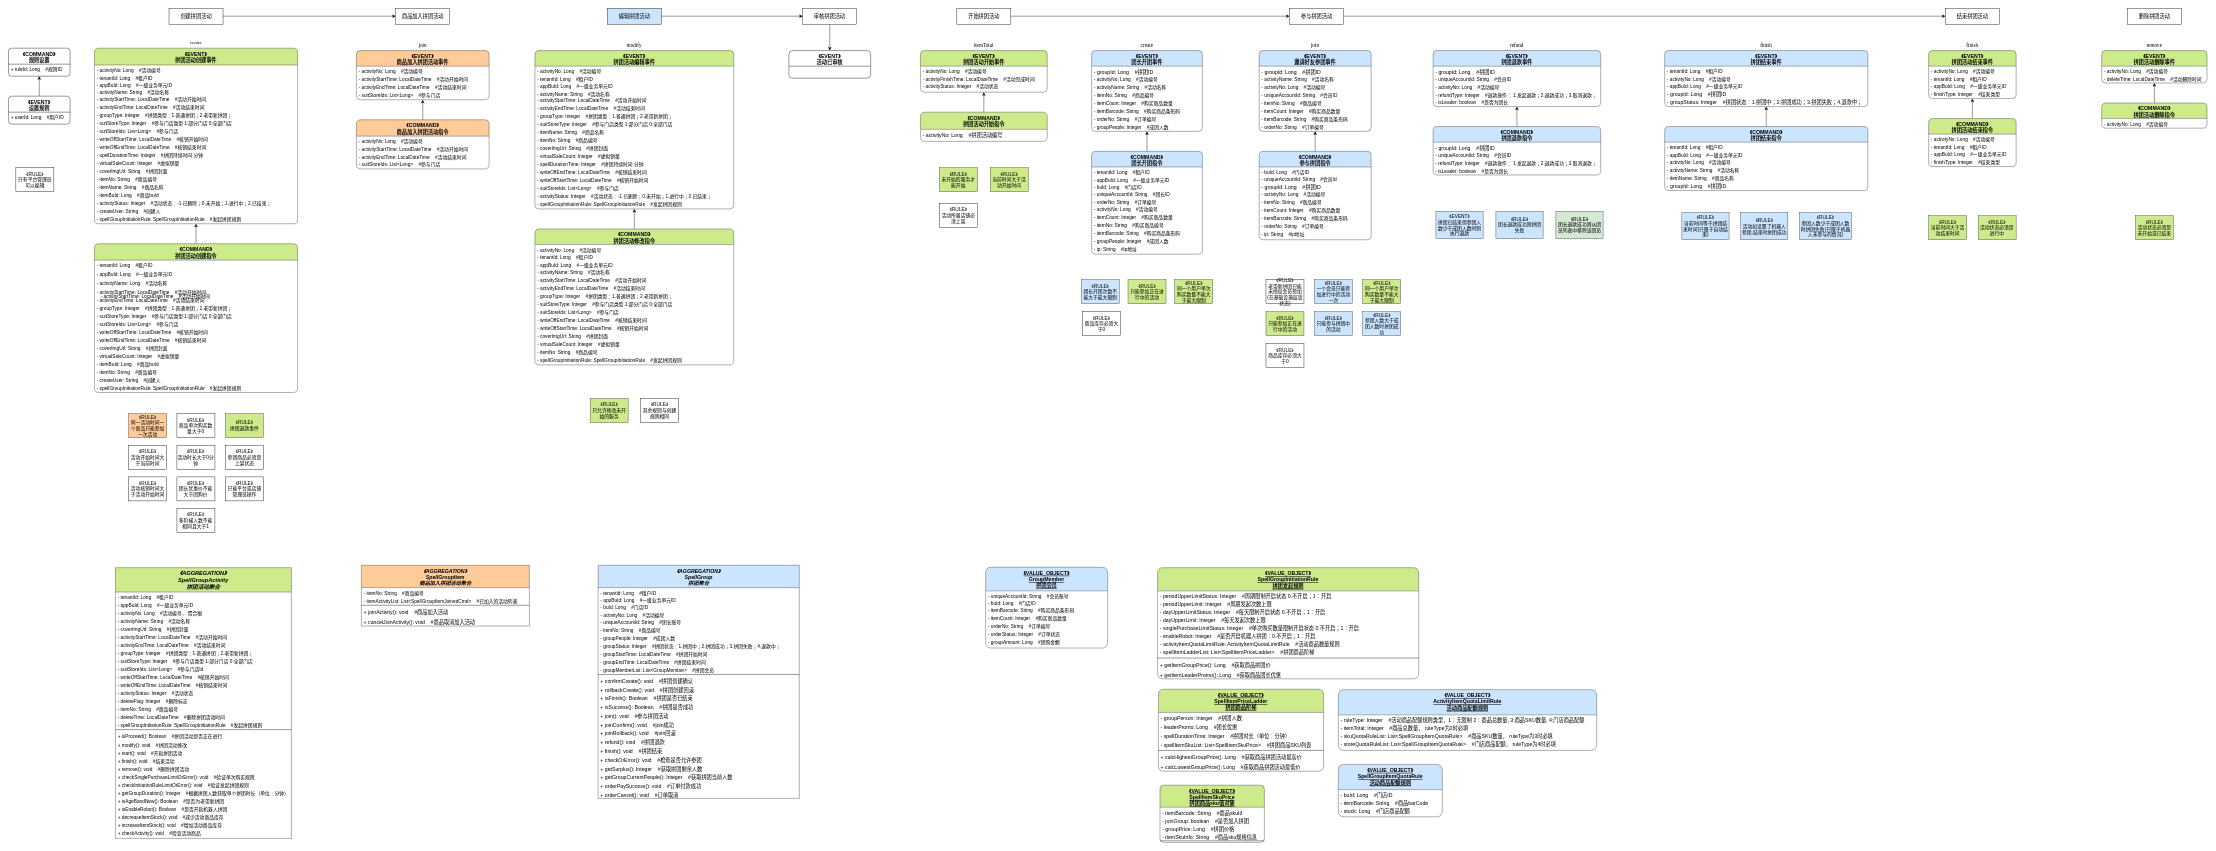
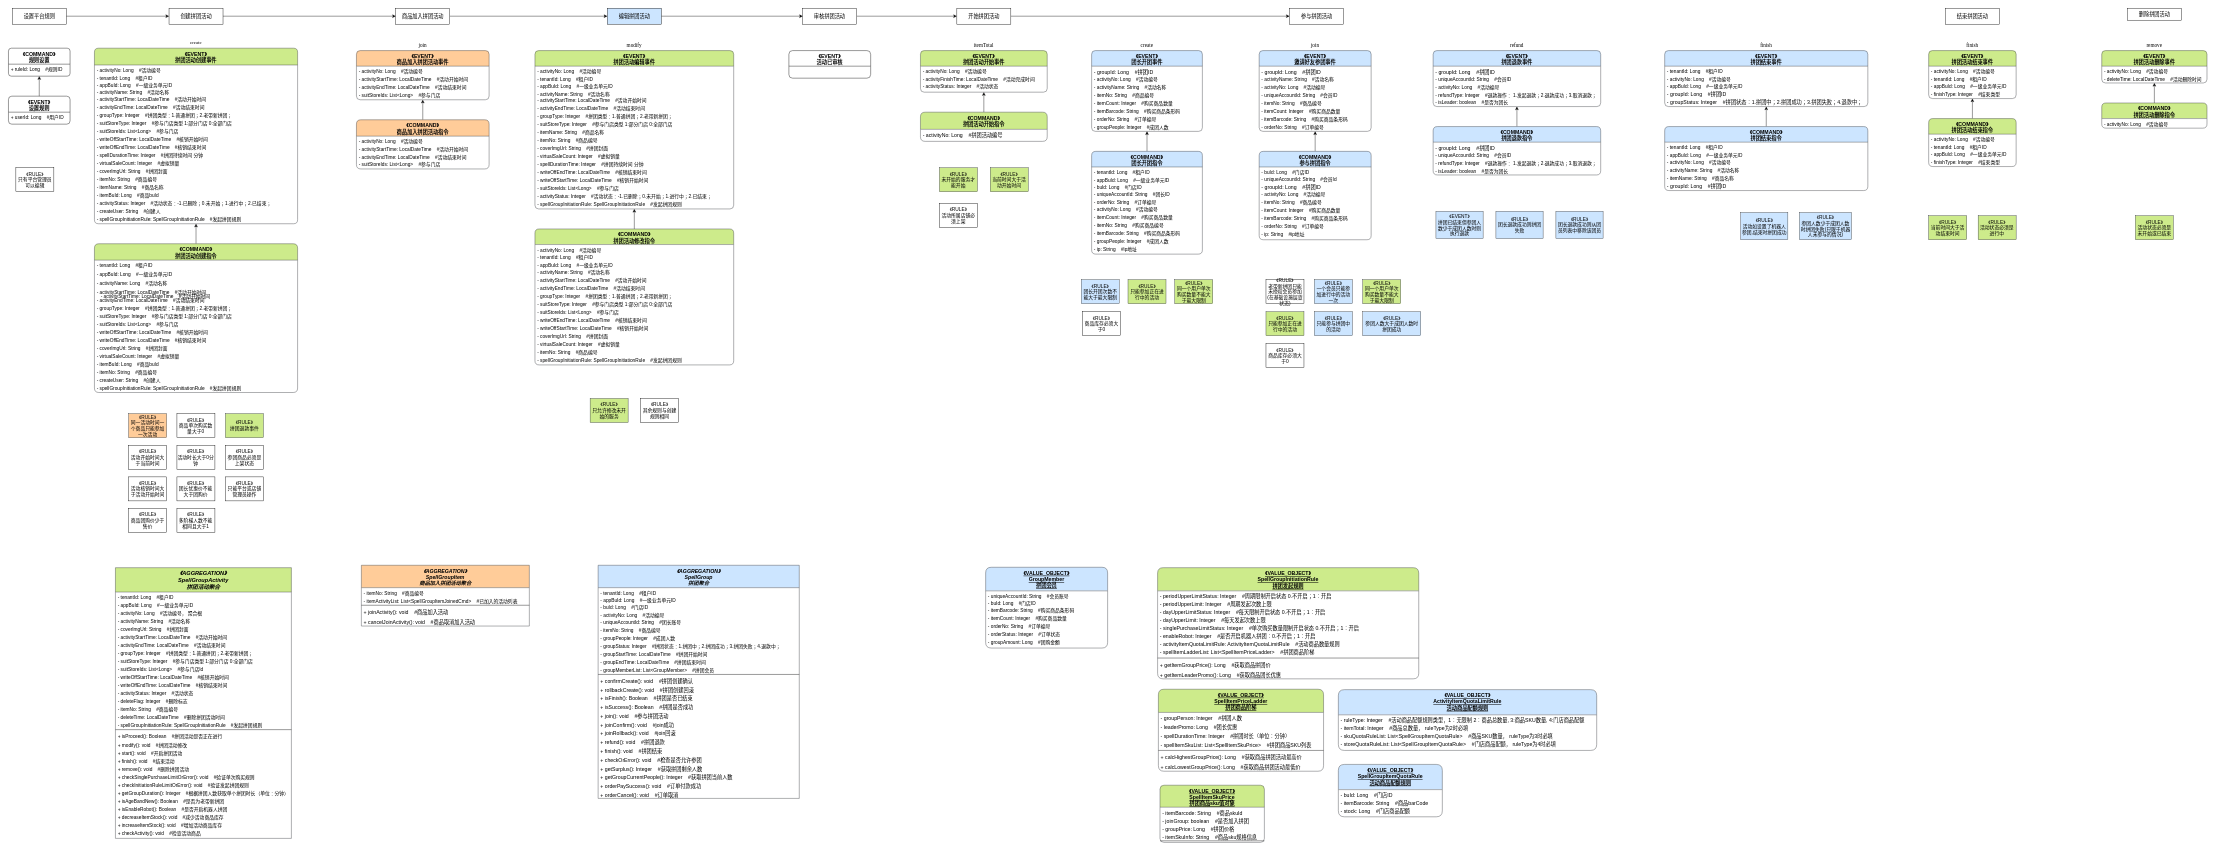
node "设置平台规则": added
edge "设置平台规则" -> "创建拼团活动": added
edge "商品加入拼团活动" -> "编辑拼团活动": added
edge "参与拼团活动" -> "结束拼团活动": removed
node "删除拼团活动": size 54x16 -> 54x12
edge "审核拼团活动" -> "《EVENT》 活动已审核": now "审核拼团活动" -> "开始拼团活动"
node "《RULE》 团长退款成功则从团员列表中移除该团员": fillcolor #d5e8d4 -> #cce5ff
node "《RULE》 当前时间等于拼团结束时间(只限于自动结束)": removed
node "《RULE》 参团人数大于成团人数时拼团成功": size 38x24 -> 58x24
node "《RULE》 商品团购价少于售价": added
